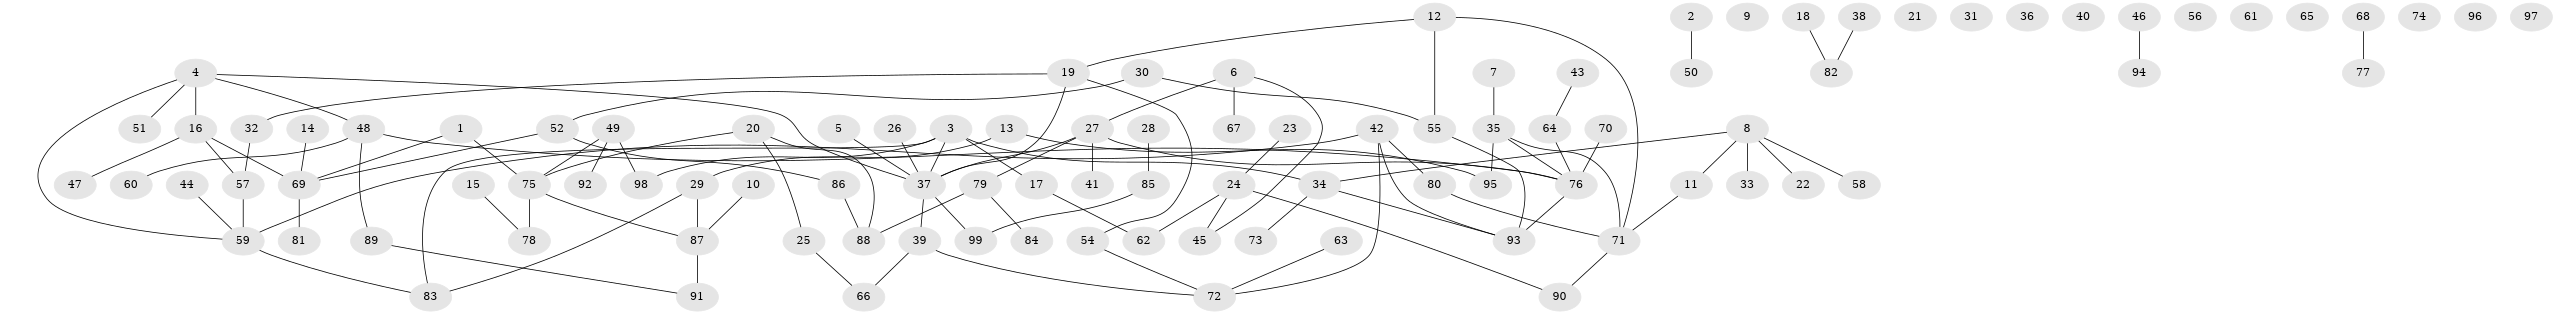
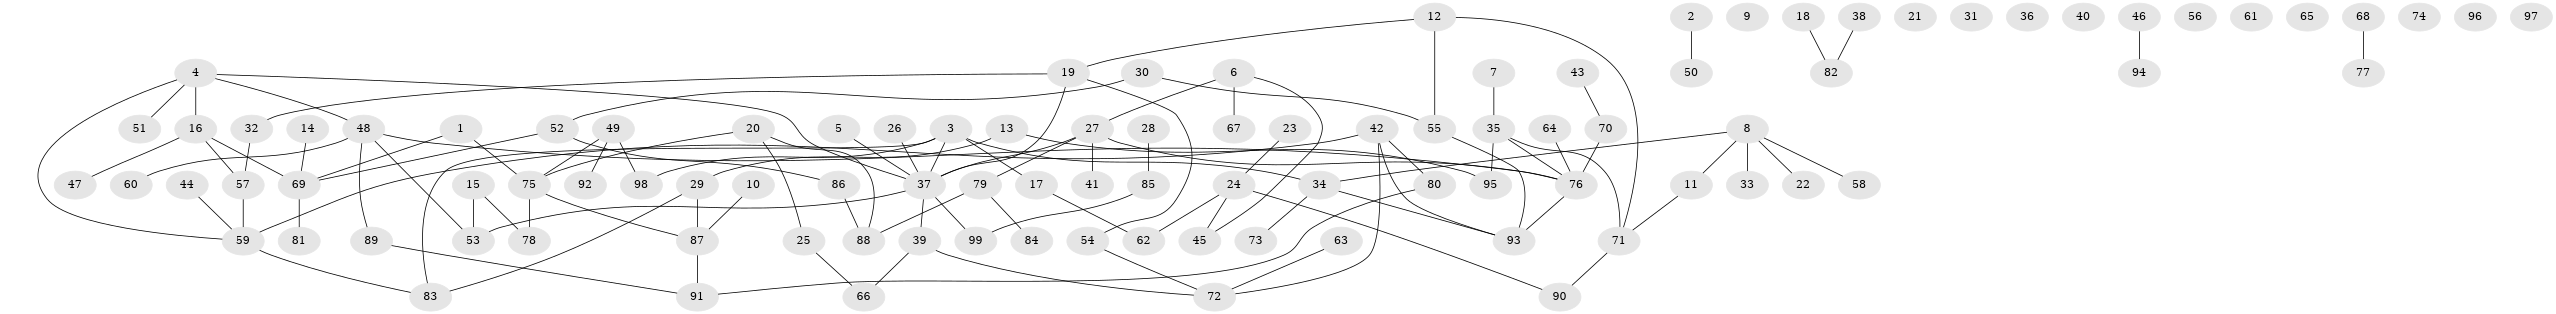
edge "43" -- "64": now "43" -- "70"
edge "80" -- "71": now "80" -- "91"
node "53": added
